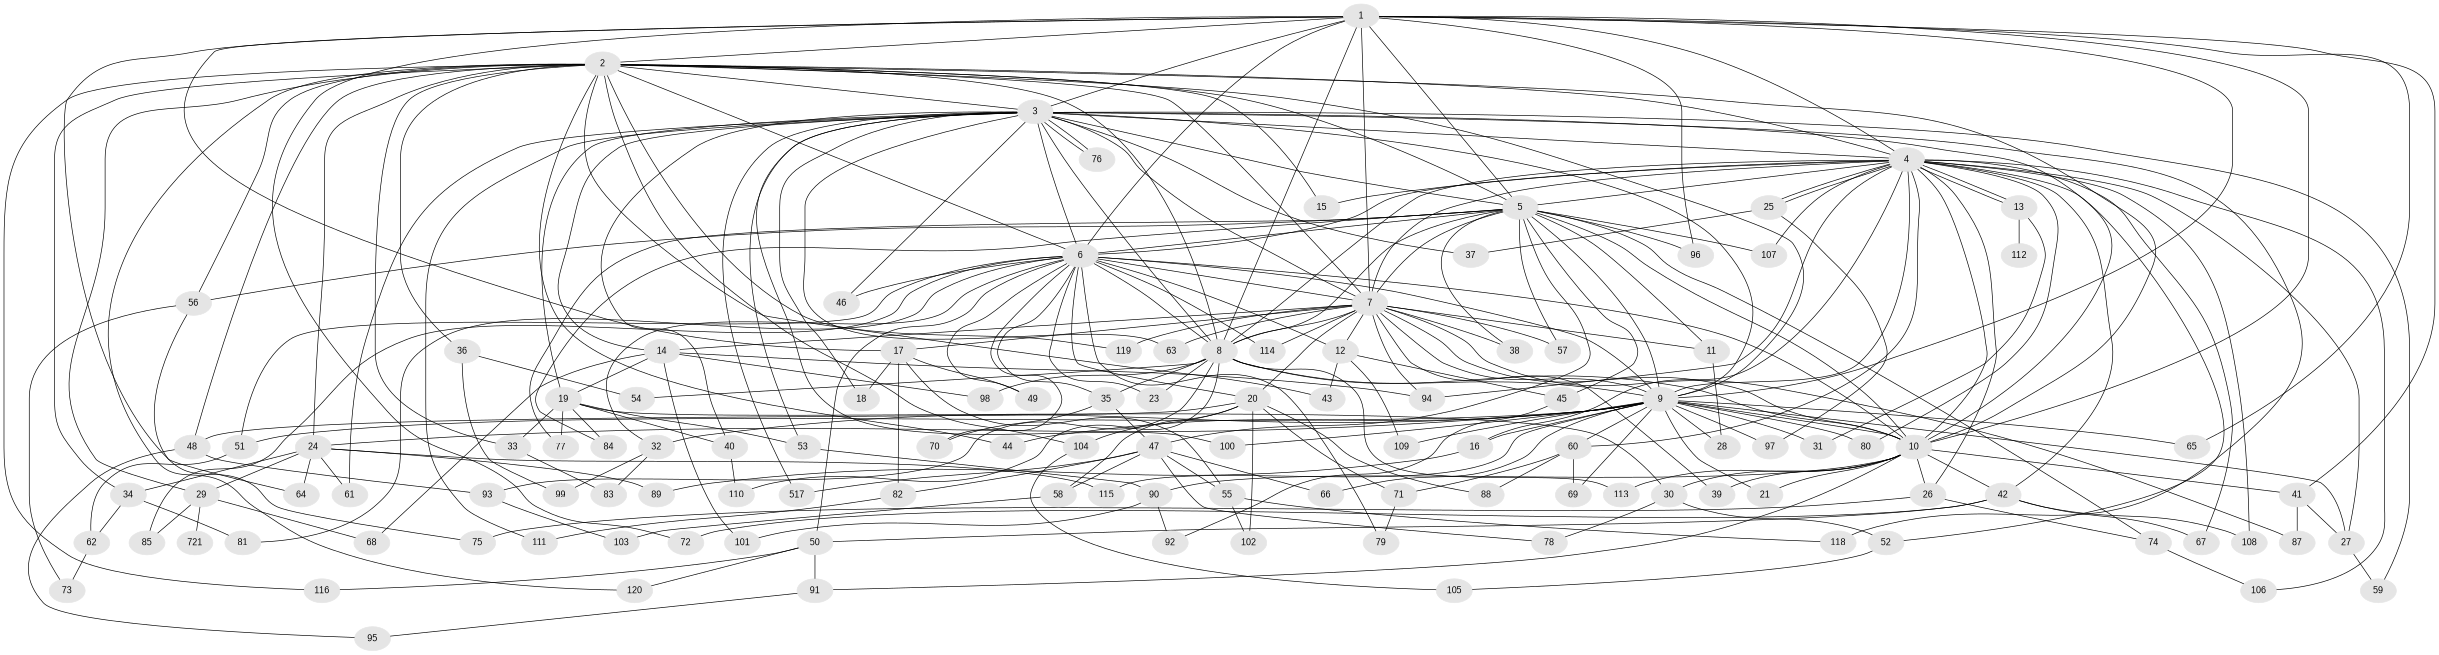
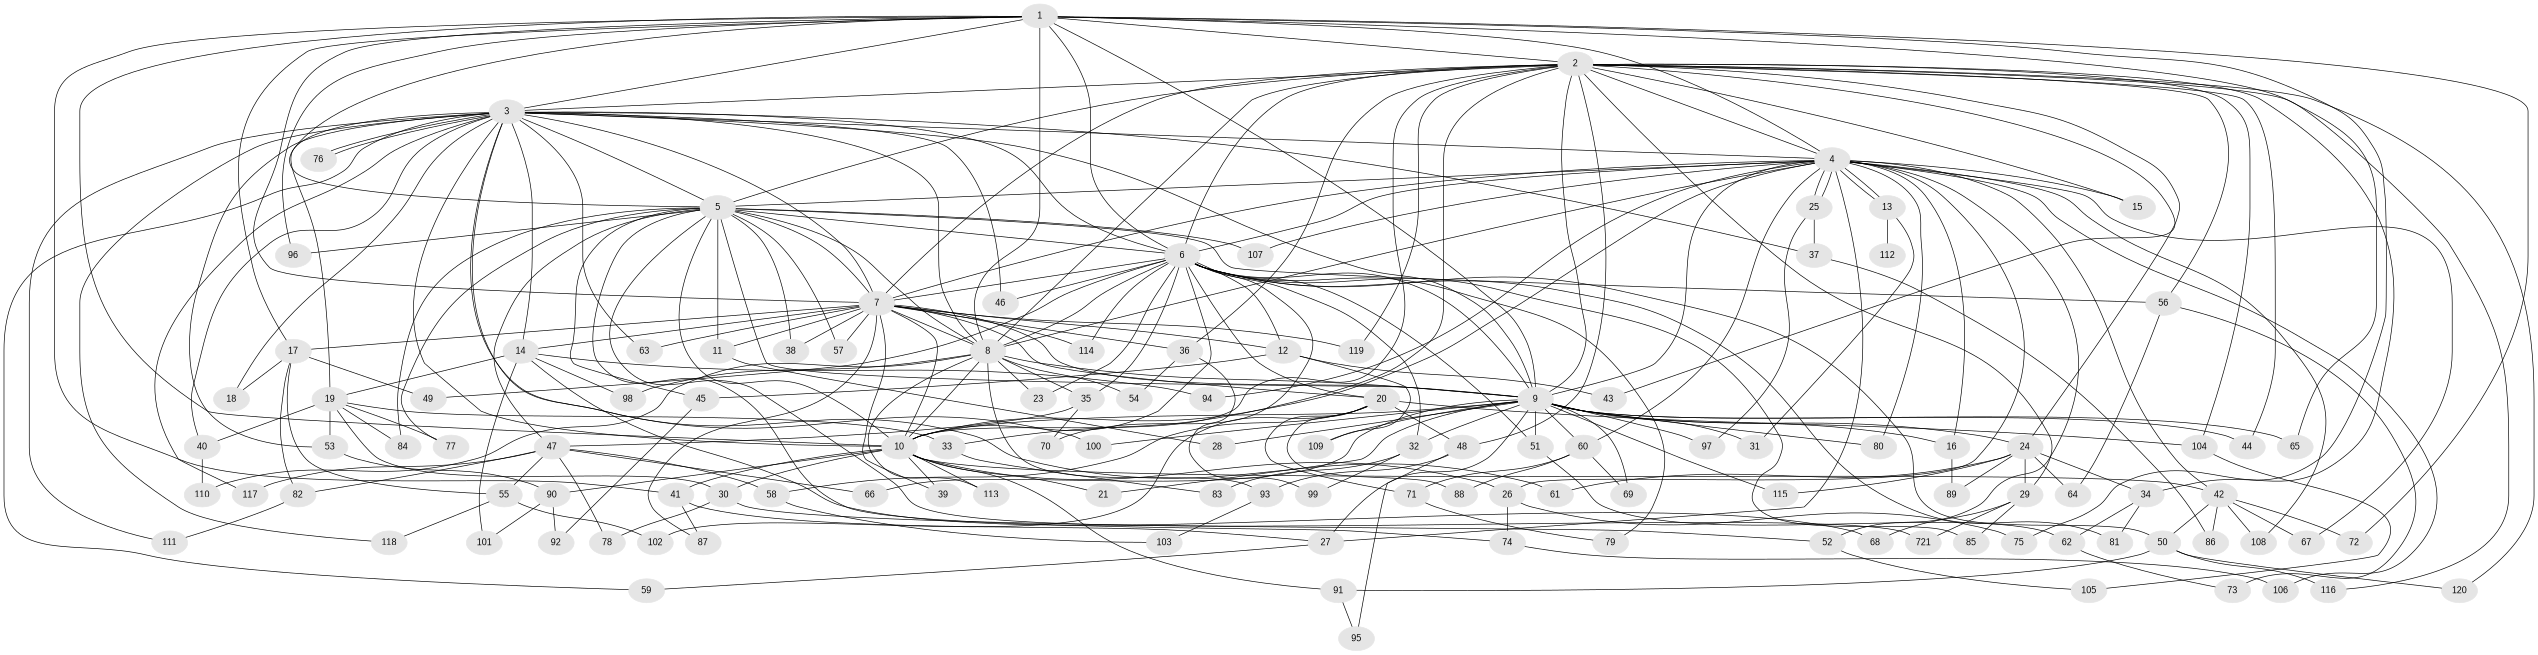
edge "7" -- "94": now "7" -- "36"
node "517": label "517" -> "117"
edge "5" -- "721": added
node "86": added
